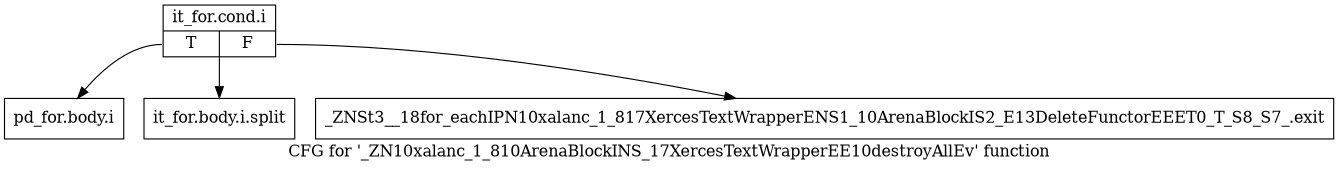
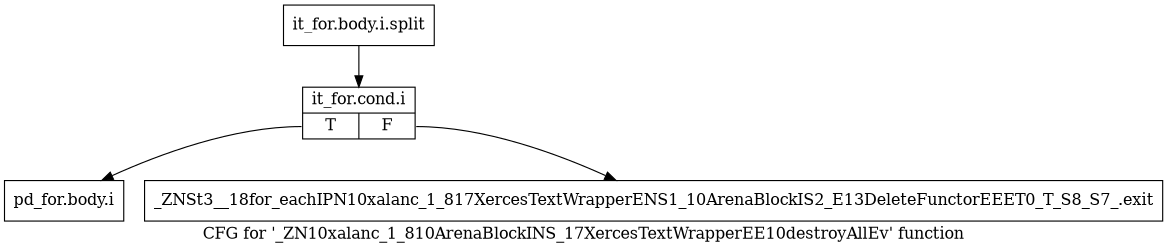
edge "it_for.cond.i" -> "it_for.body.i.split": reversed
